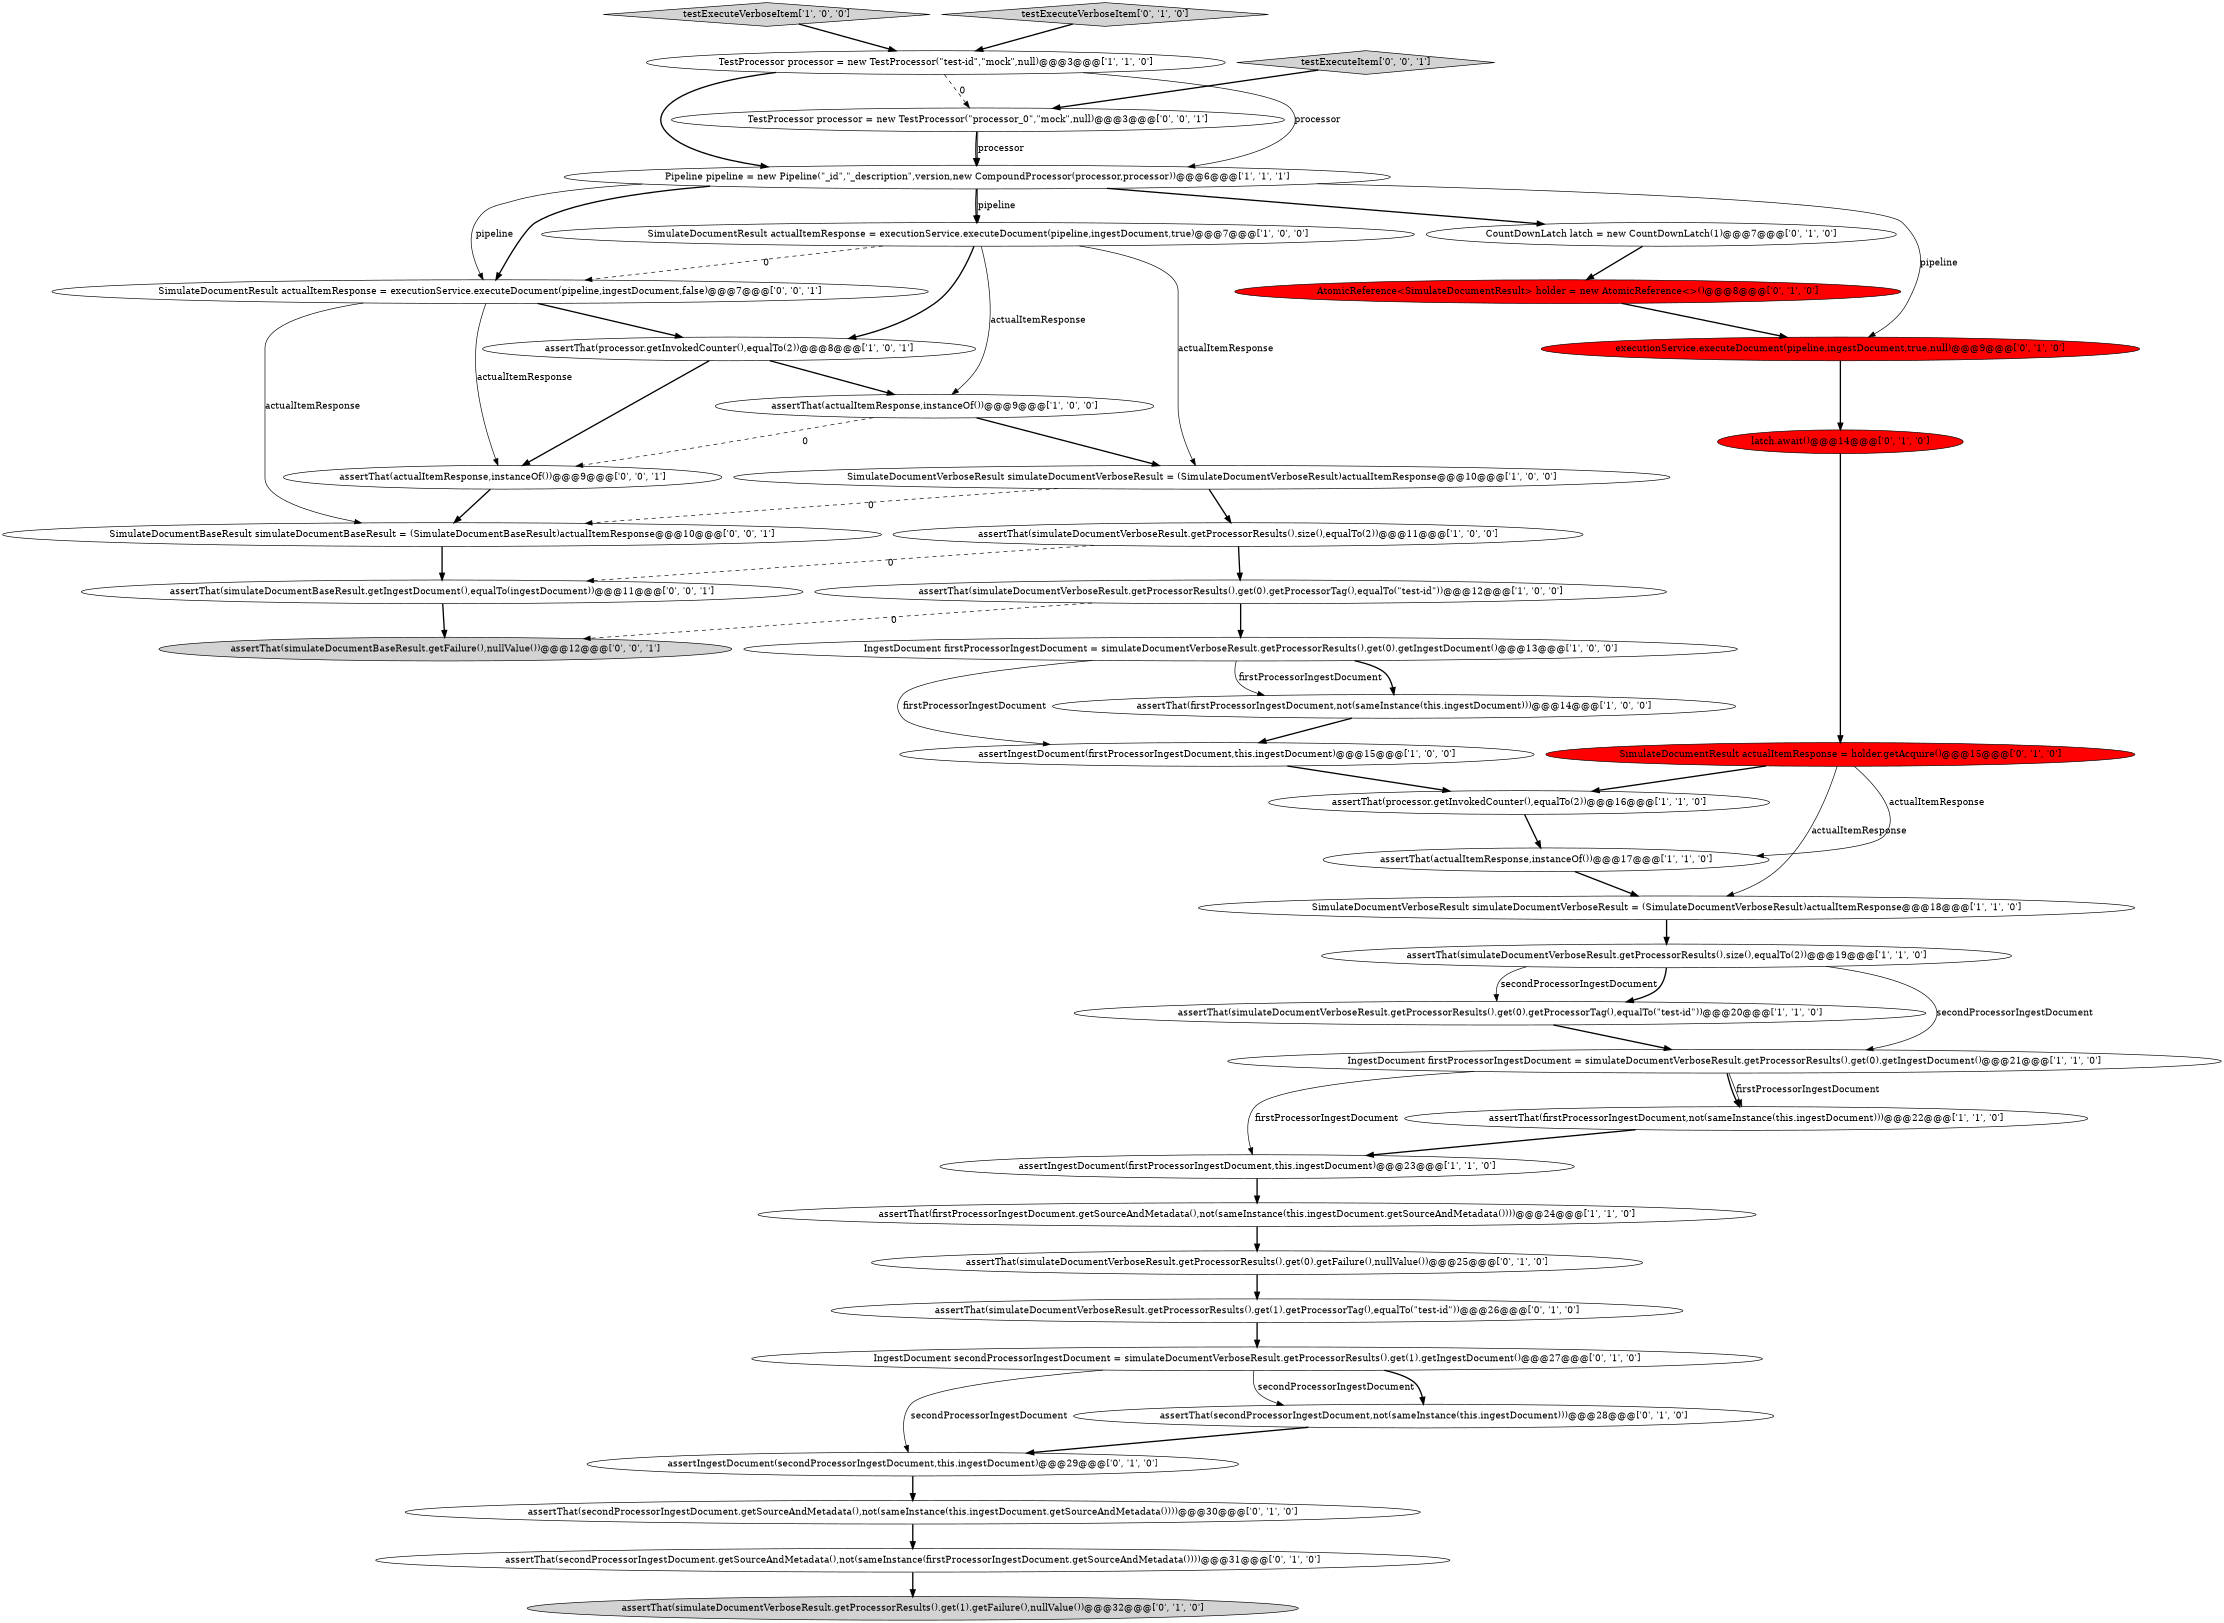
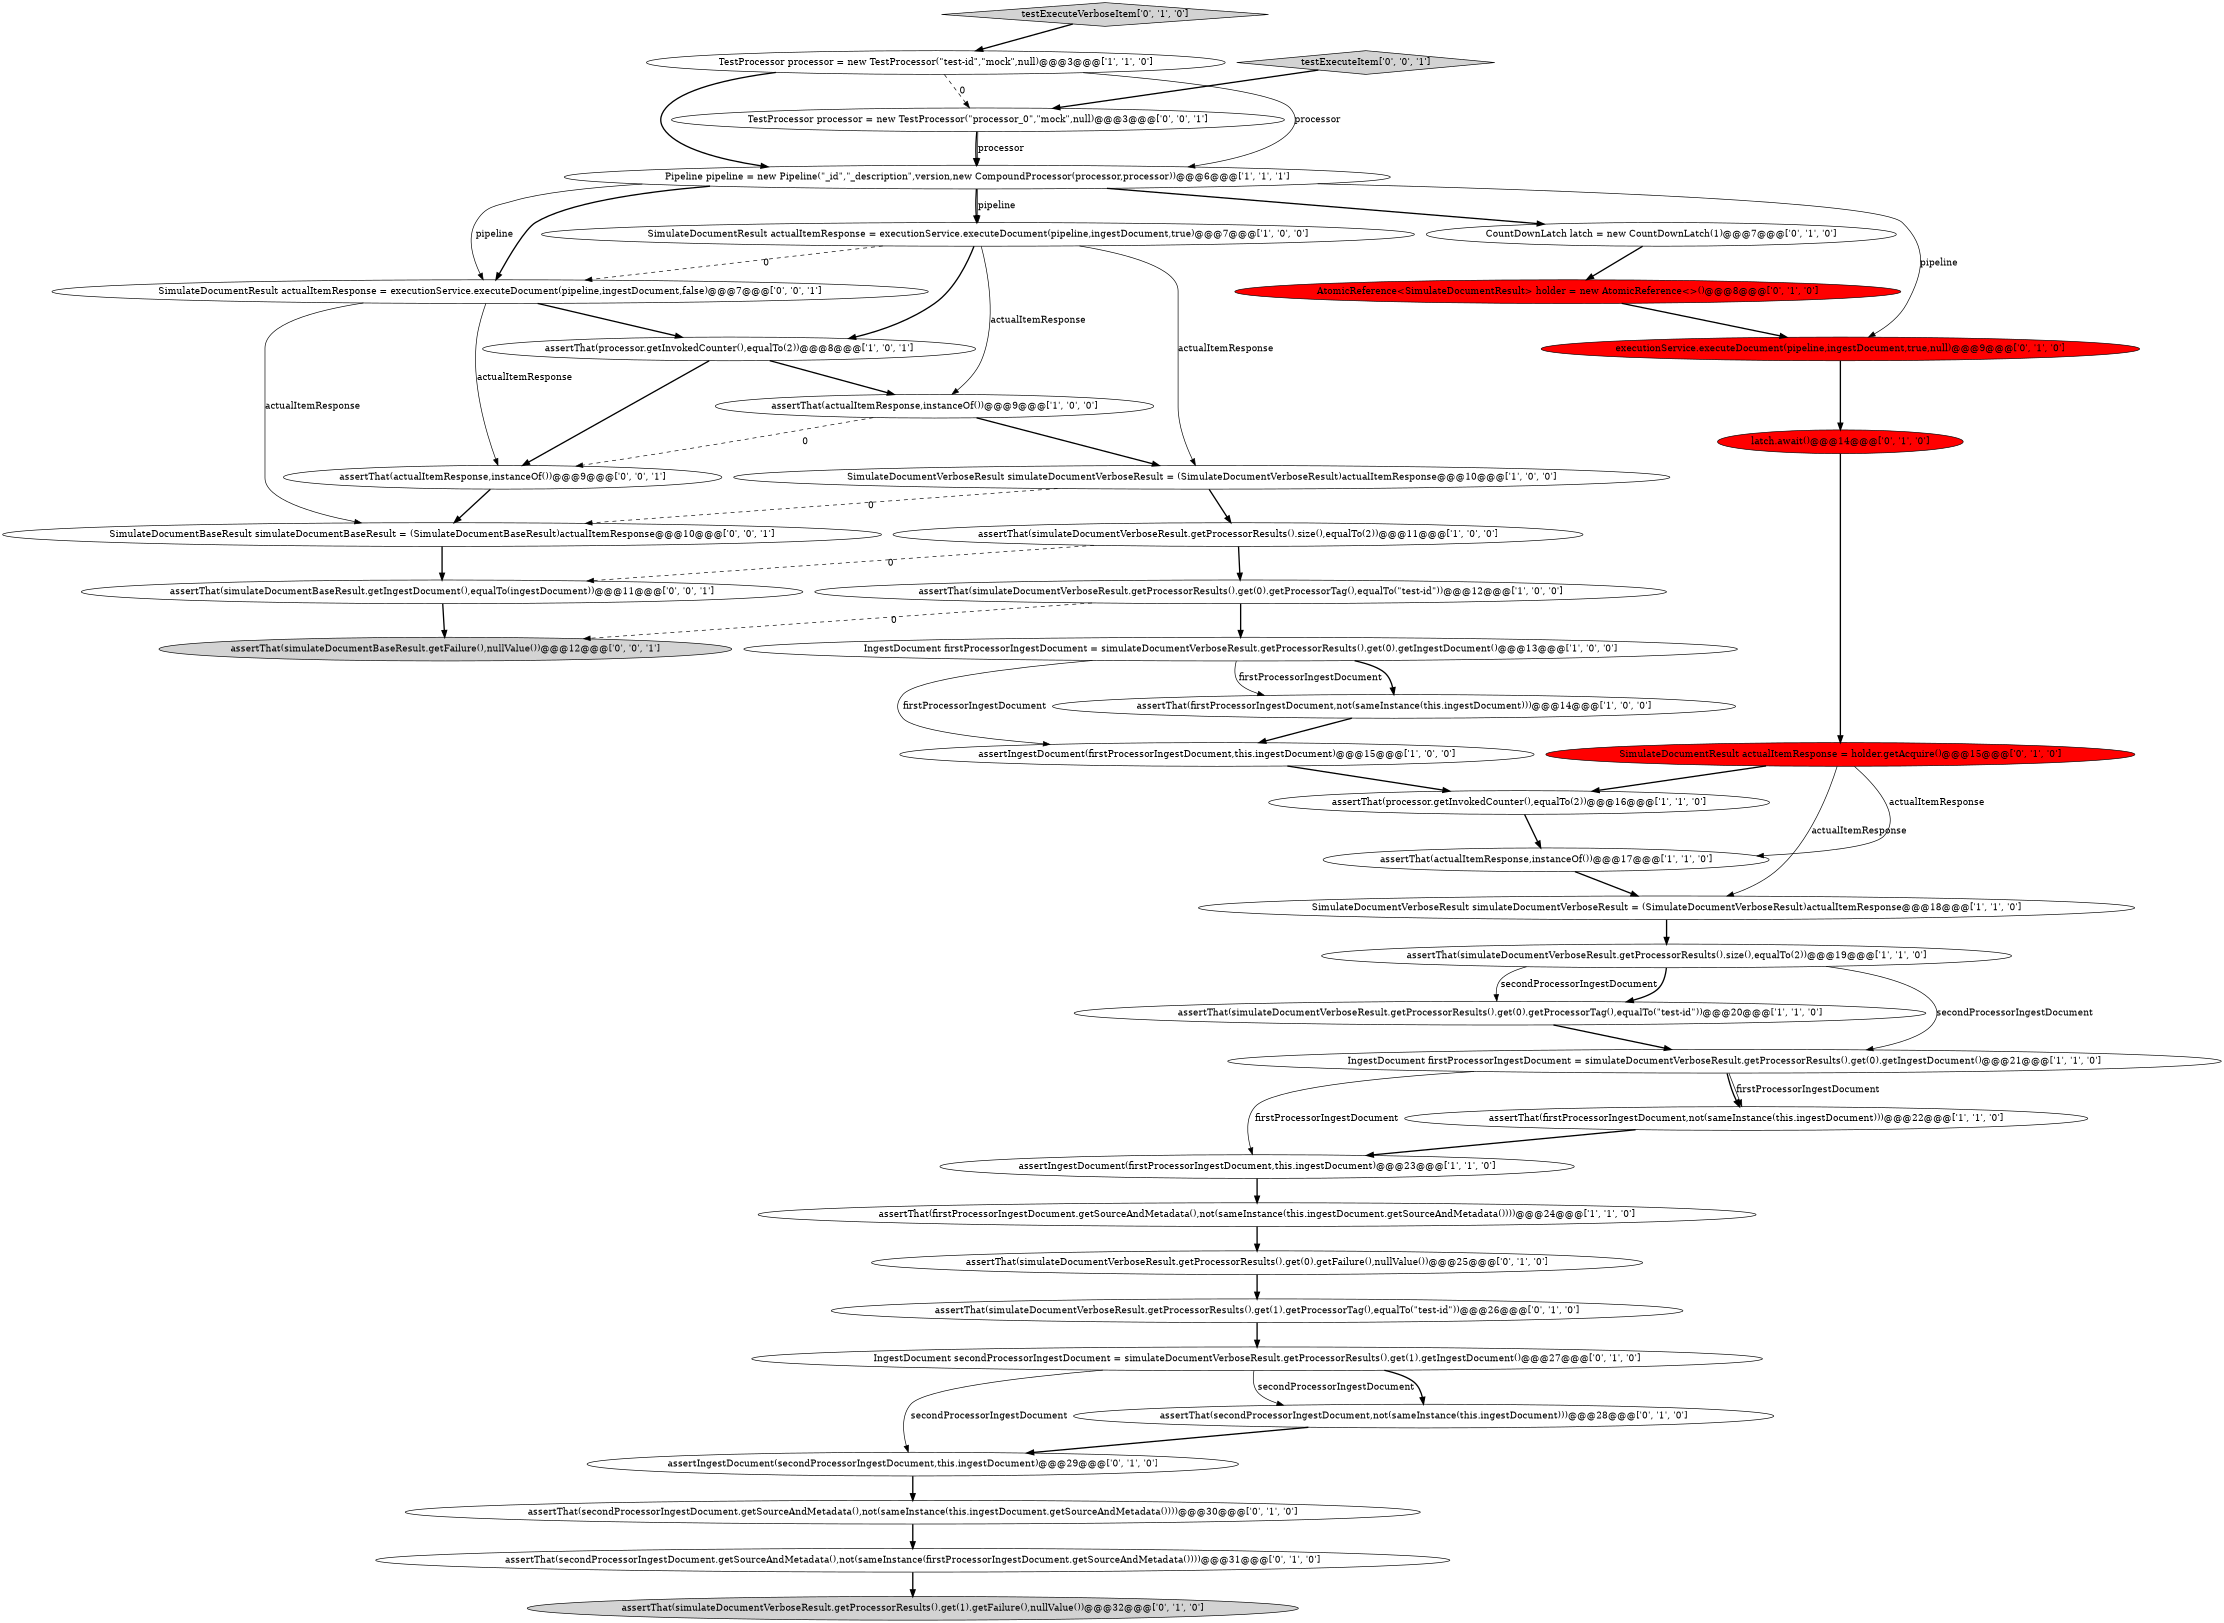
node "testExecuteVerboseItem['1', '0', '0']": removed
